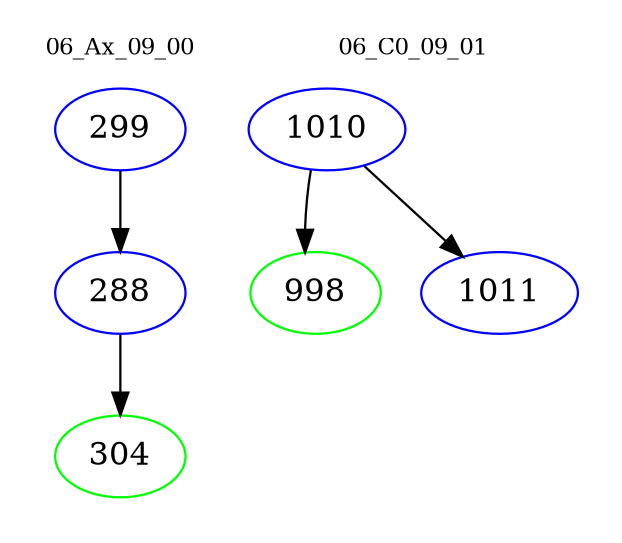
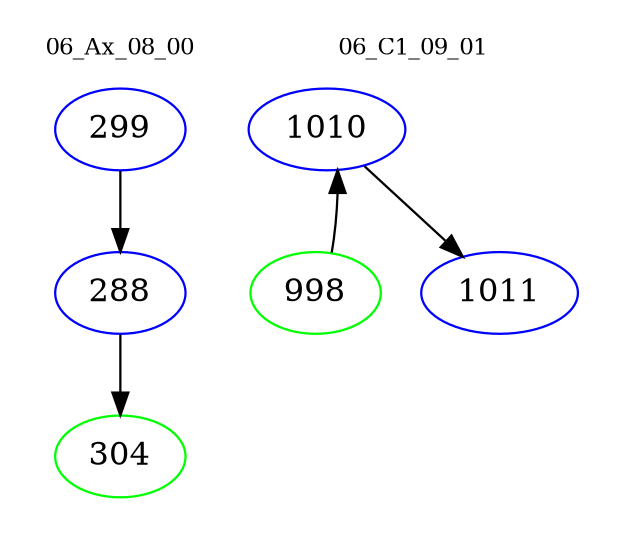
cluster "06_Ax_09_00": label "06_Ax_09_00" -> "06_Ax_08_00"
cluster "06_C0_09_01": label "06_C0_09_01" -> "06_C1_09_01"
edge "1010" -> "998": reversed
